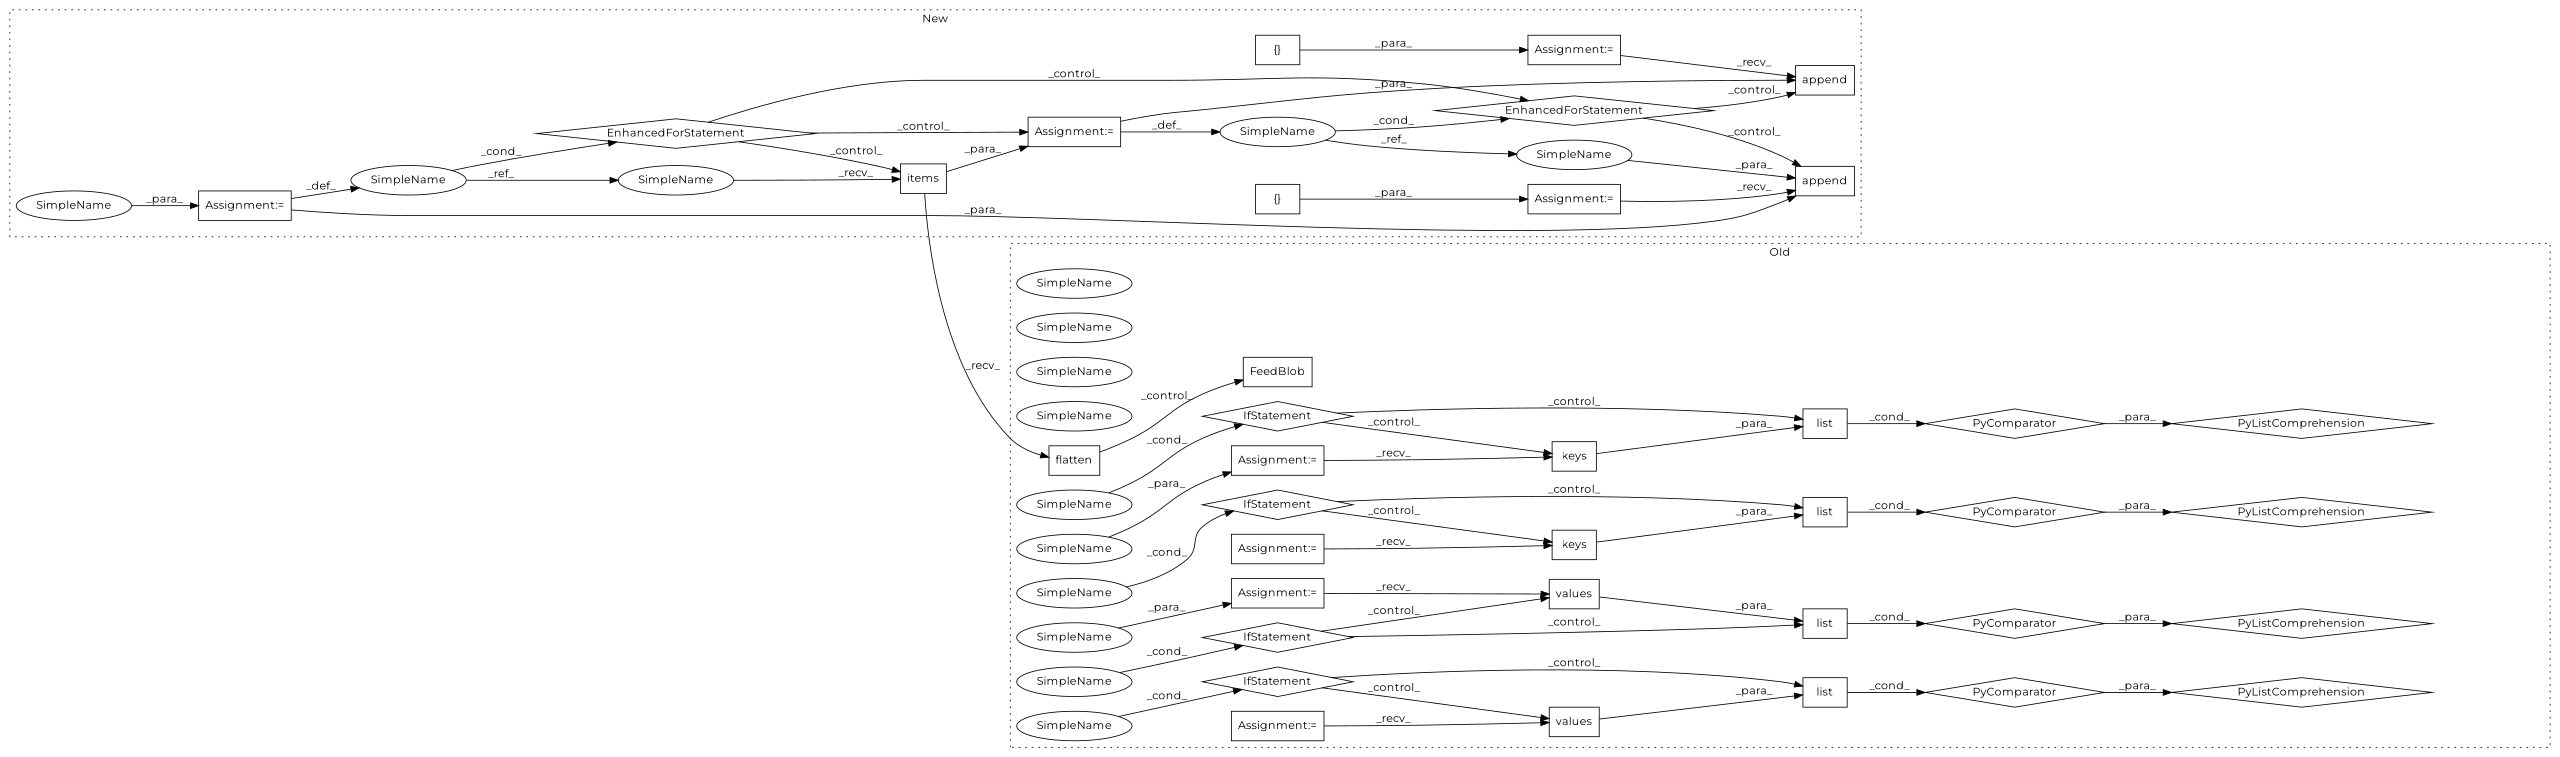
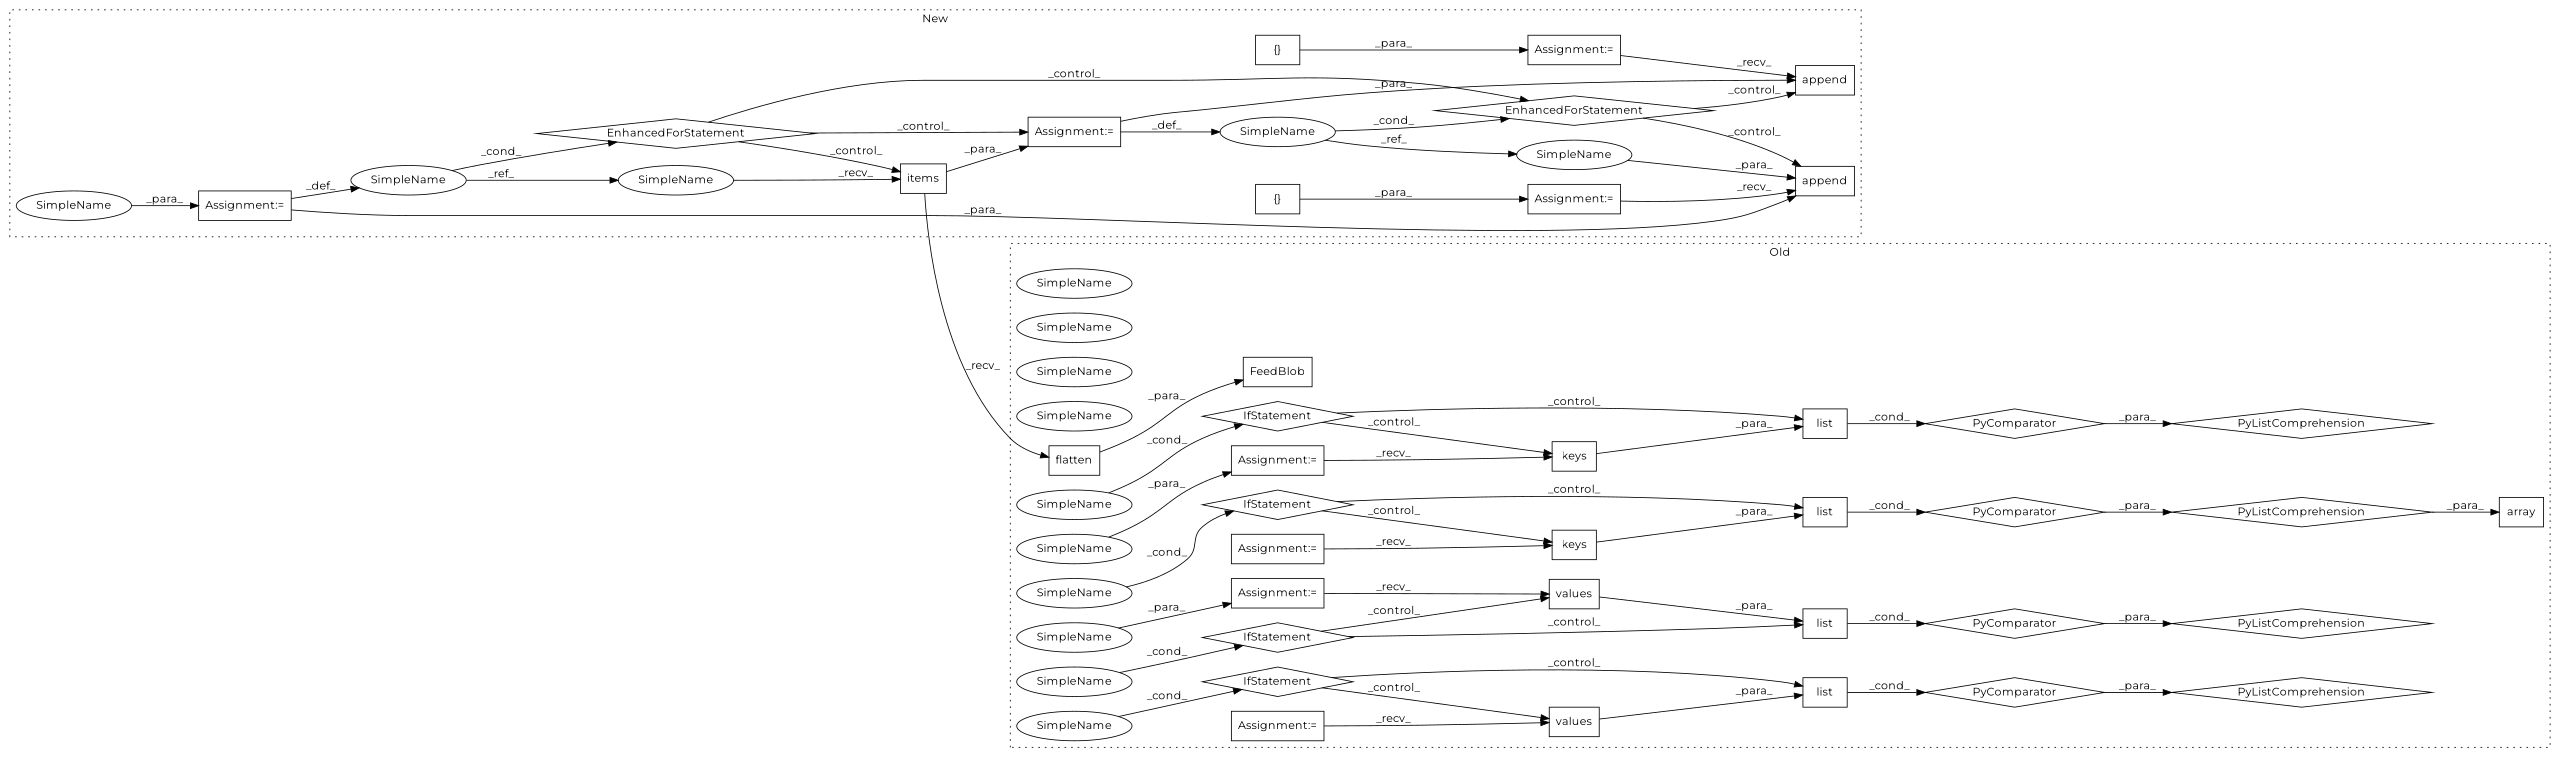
edge "flatten" -> "FeedBlob": label "_control_" -> "_para_"
node "array": added
